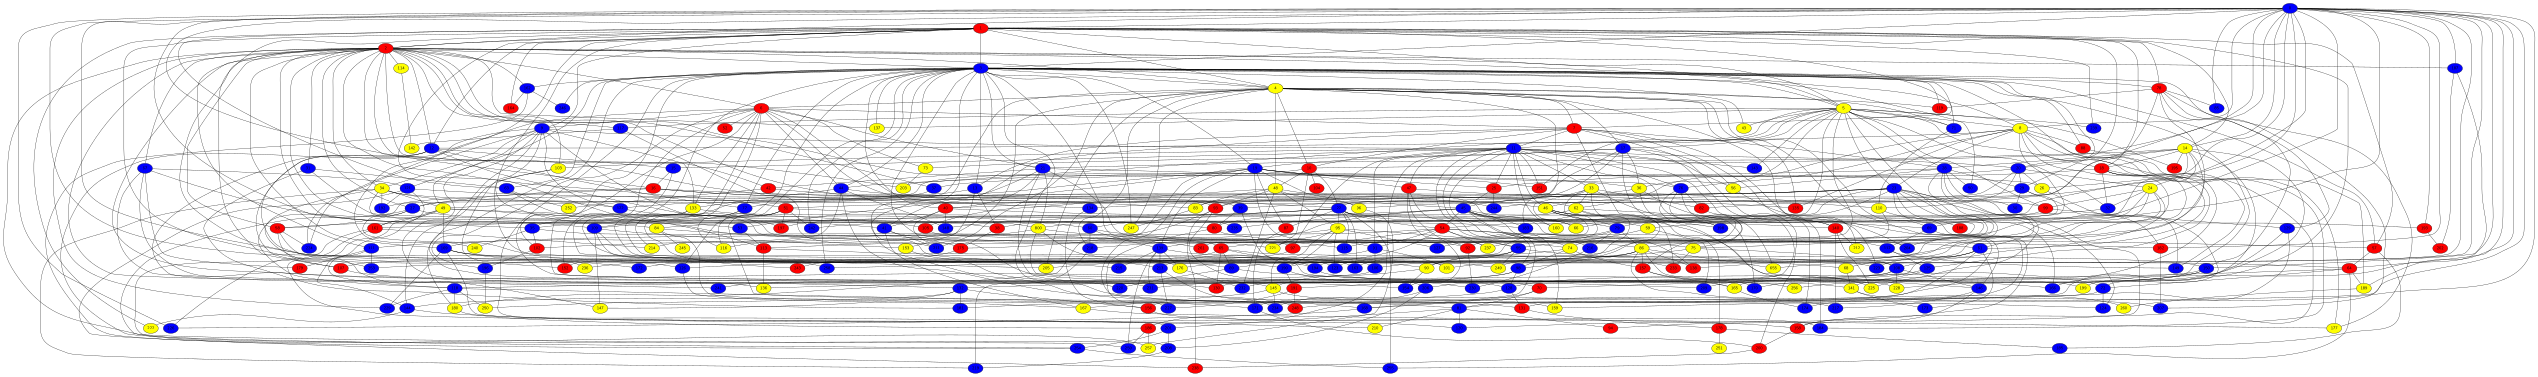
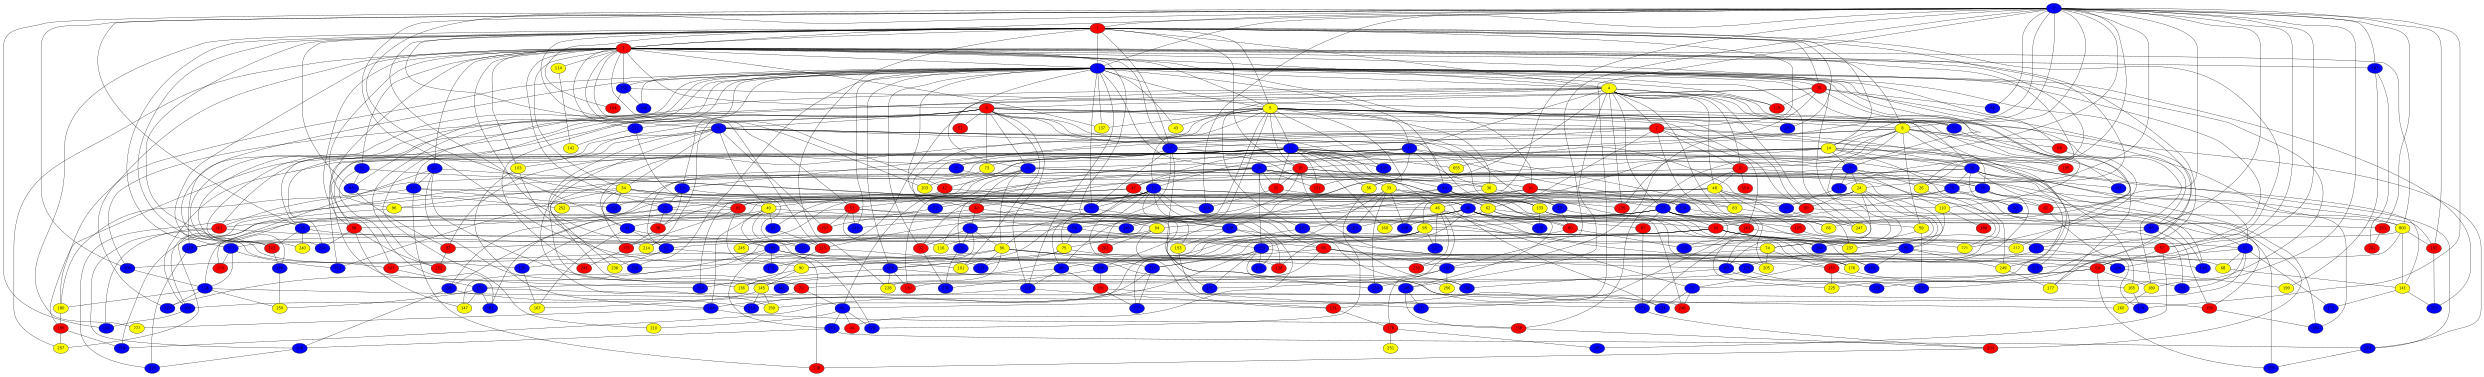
edge "95" -- "74": now "24" -- "74"
edge "86" -- "655": removed
edge "167" -- "177": now "249" -- "177"
